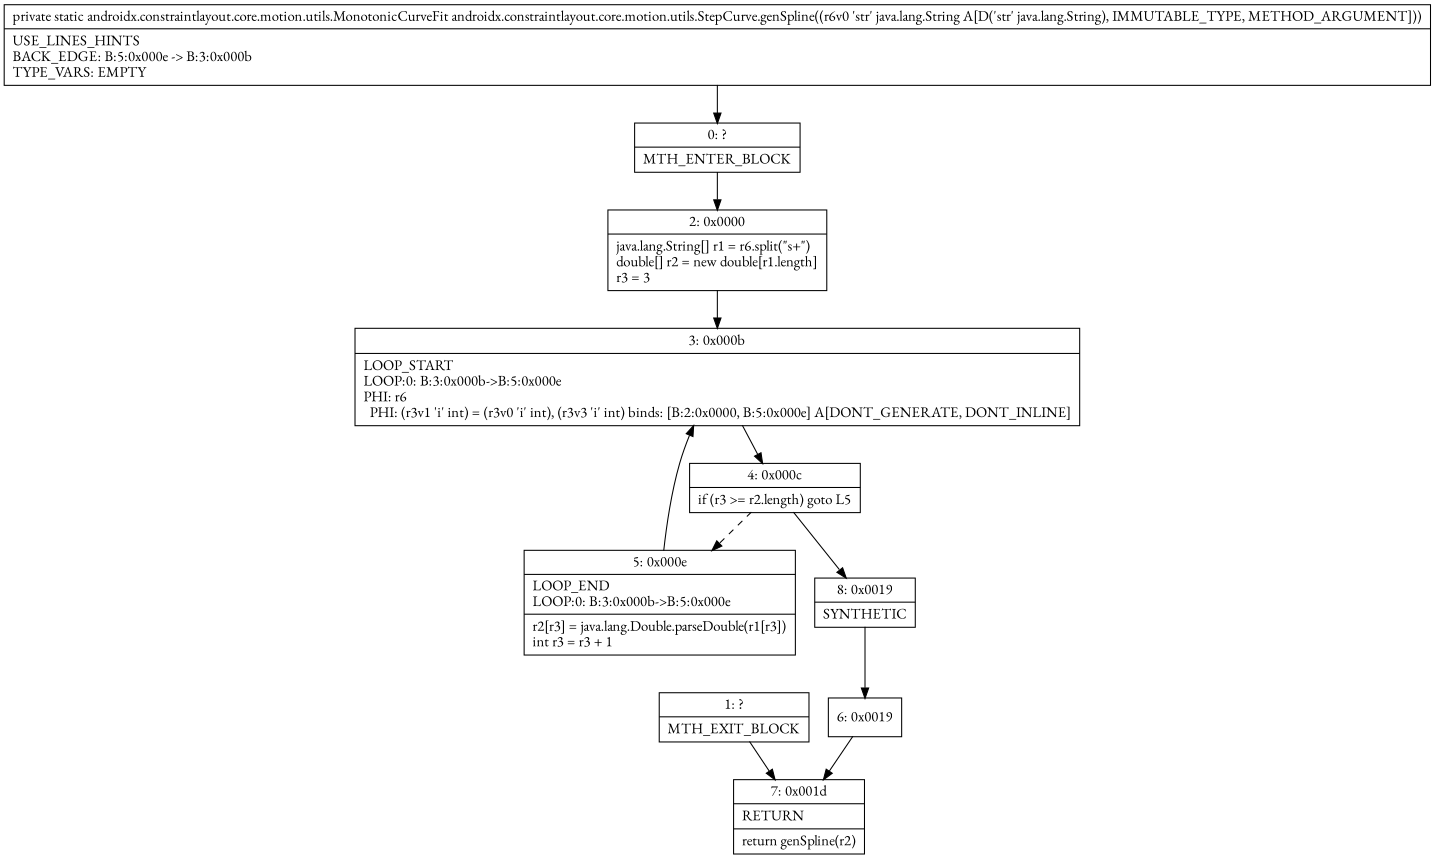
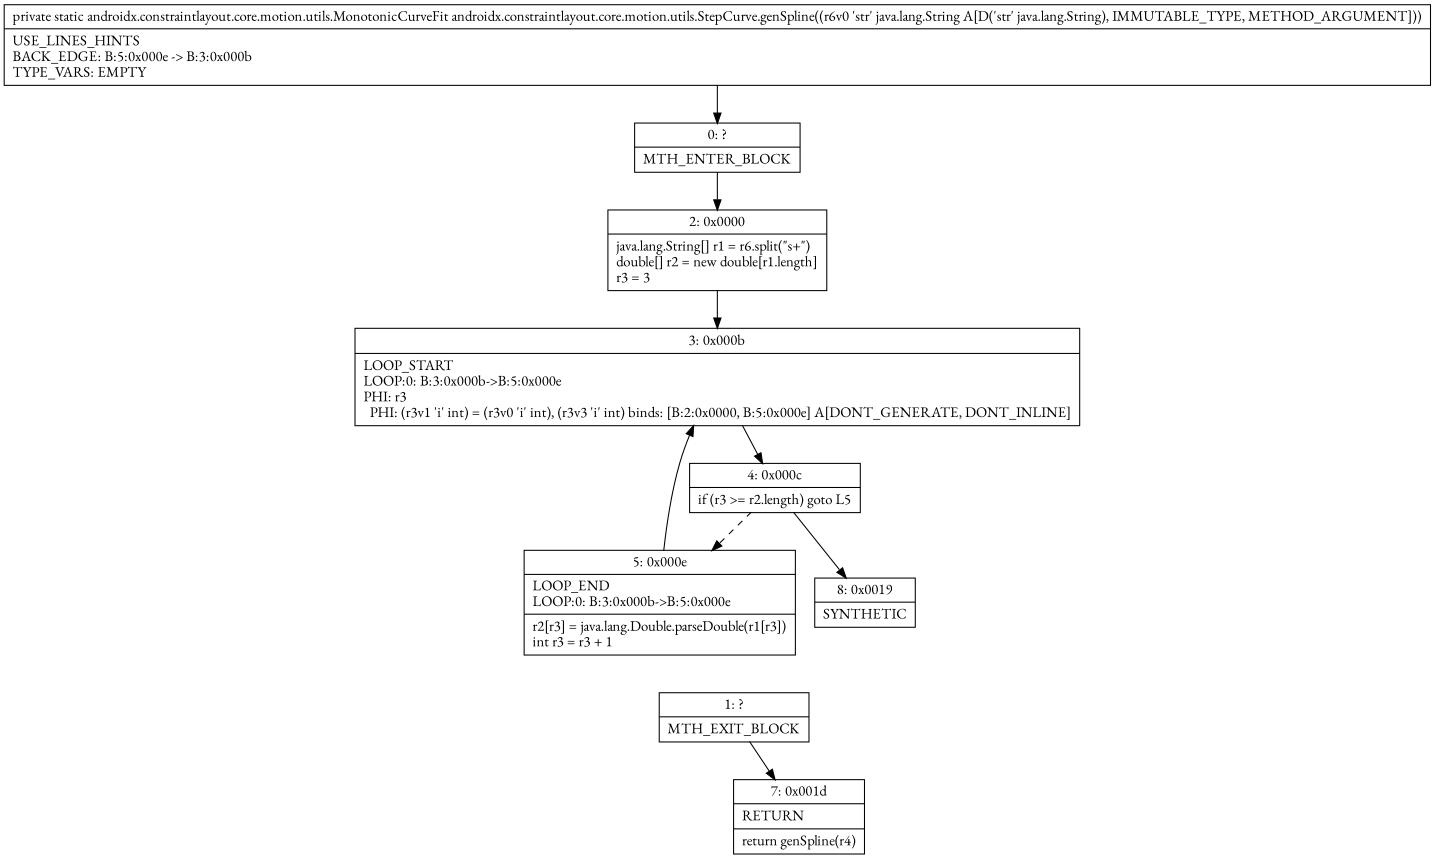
node "3: 0x000b": text "PHI: r6" -> "PHI: r3"
node "6: 0x0019": removed
node "7: 0x001d": text "return genSpline(r2)" -> "return genSpline(r4)"
